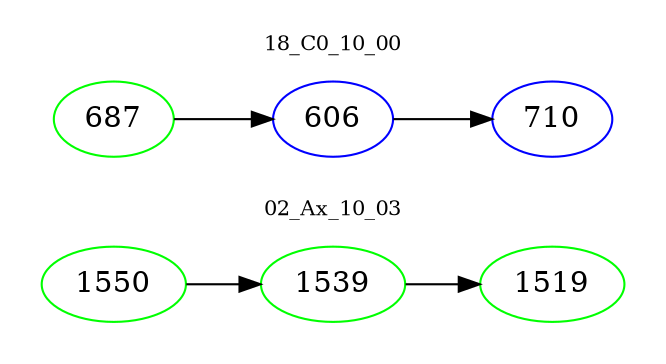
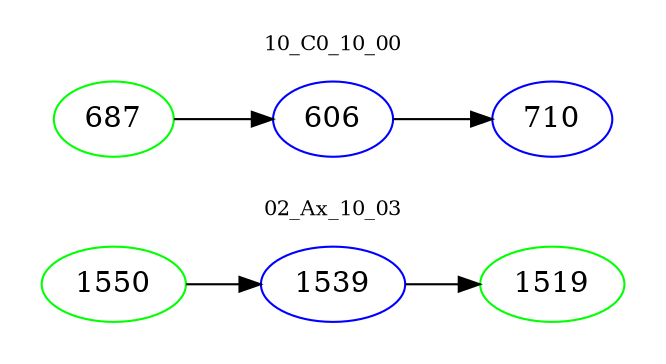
cluster "18_C0_10_00": label "18_C0_10_00" -> "10_C0_10_00"
node "1539": color green -> blue
